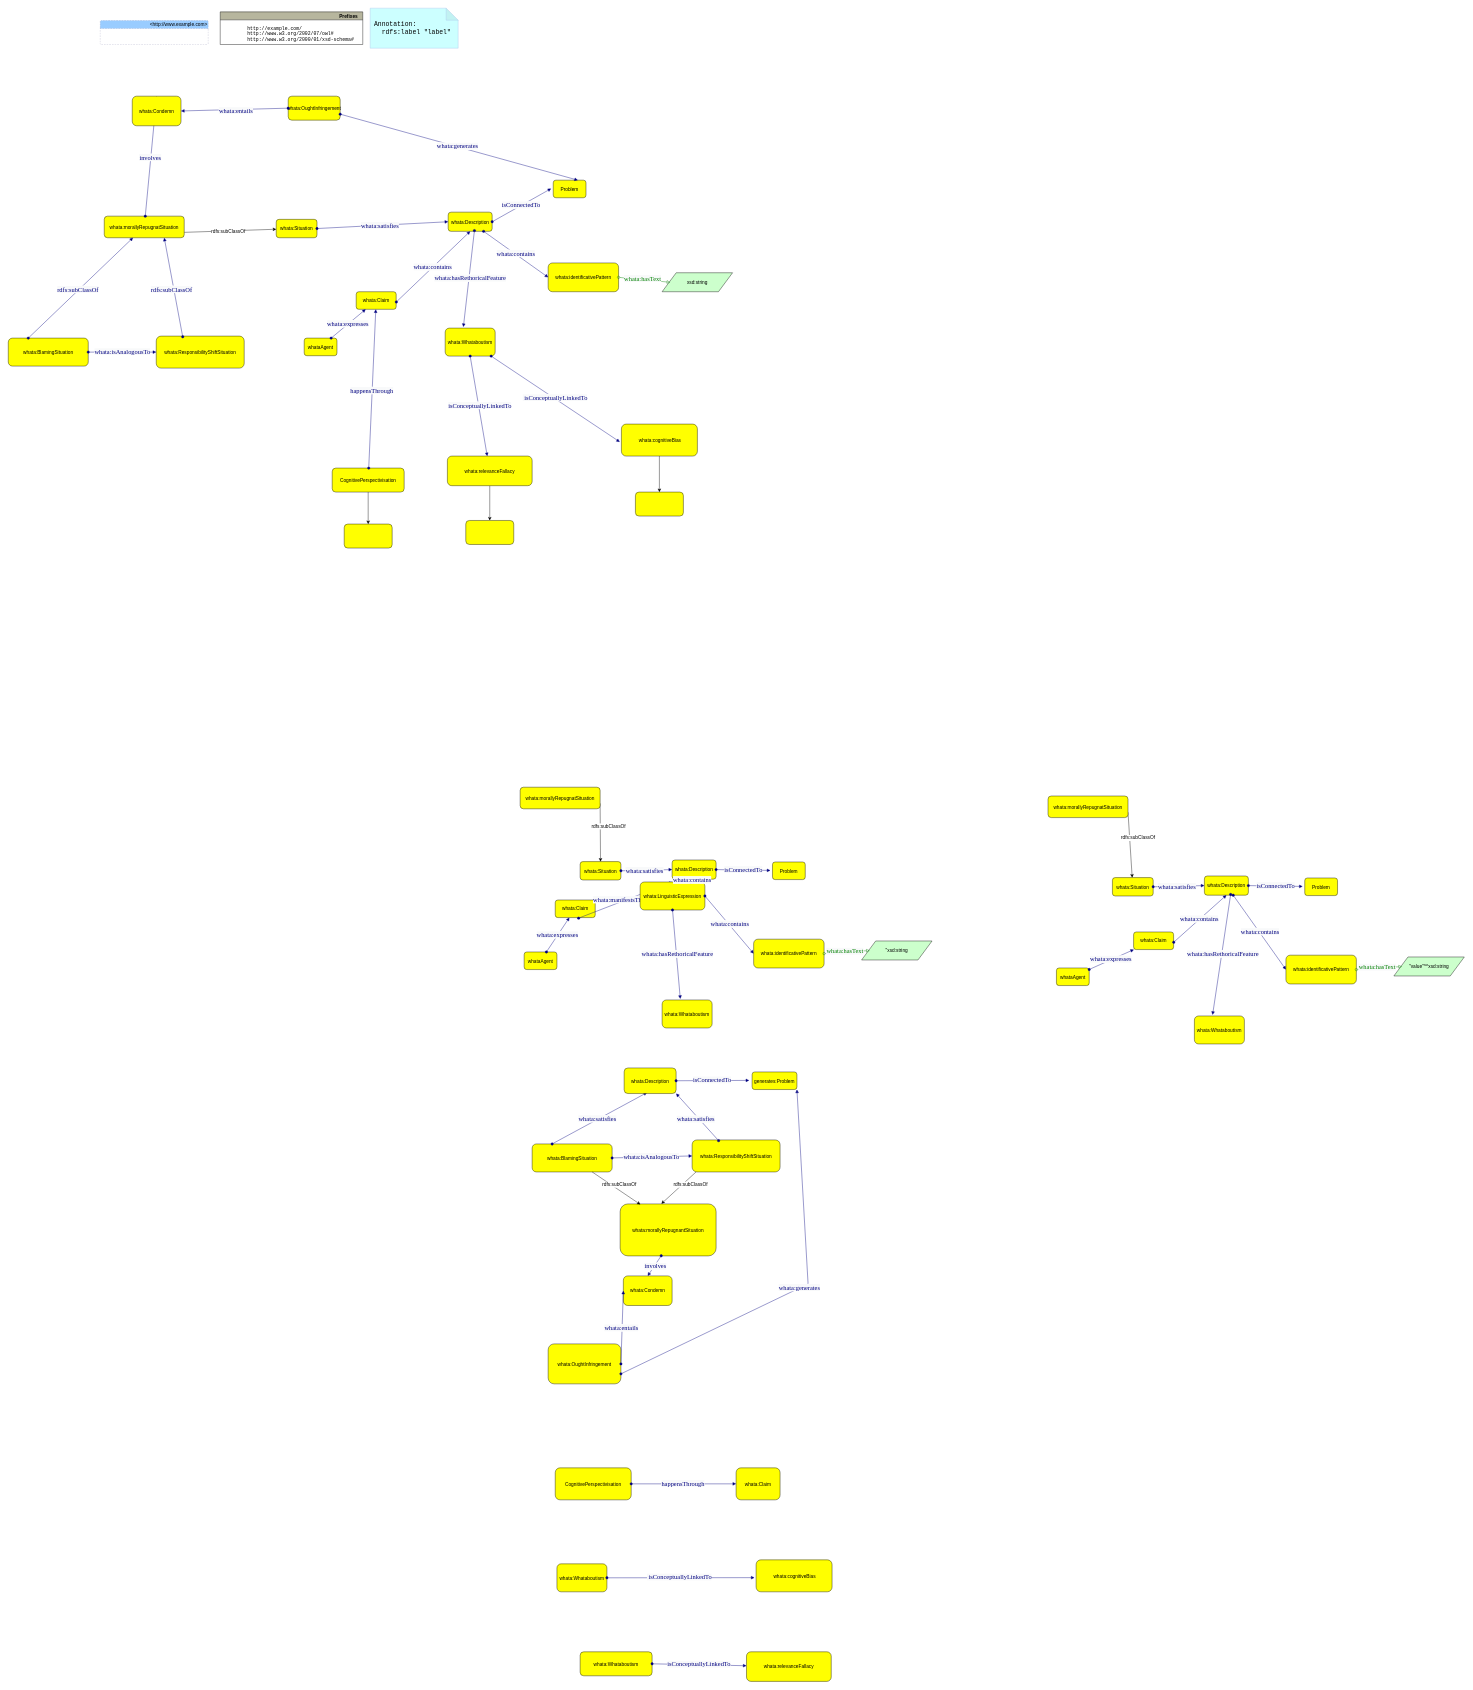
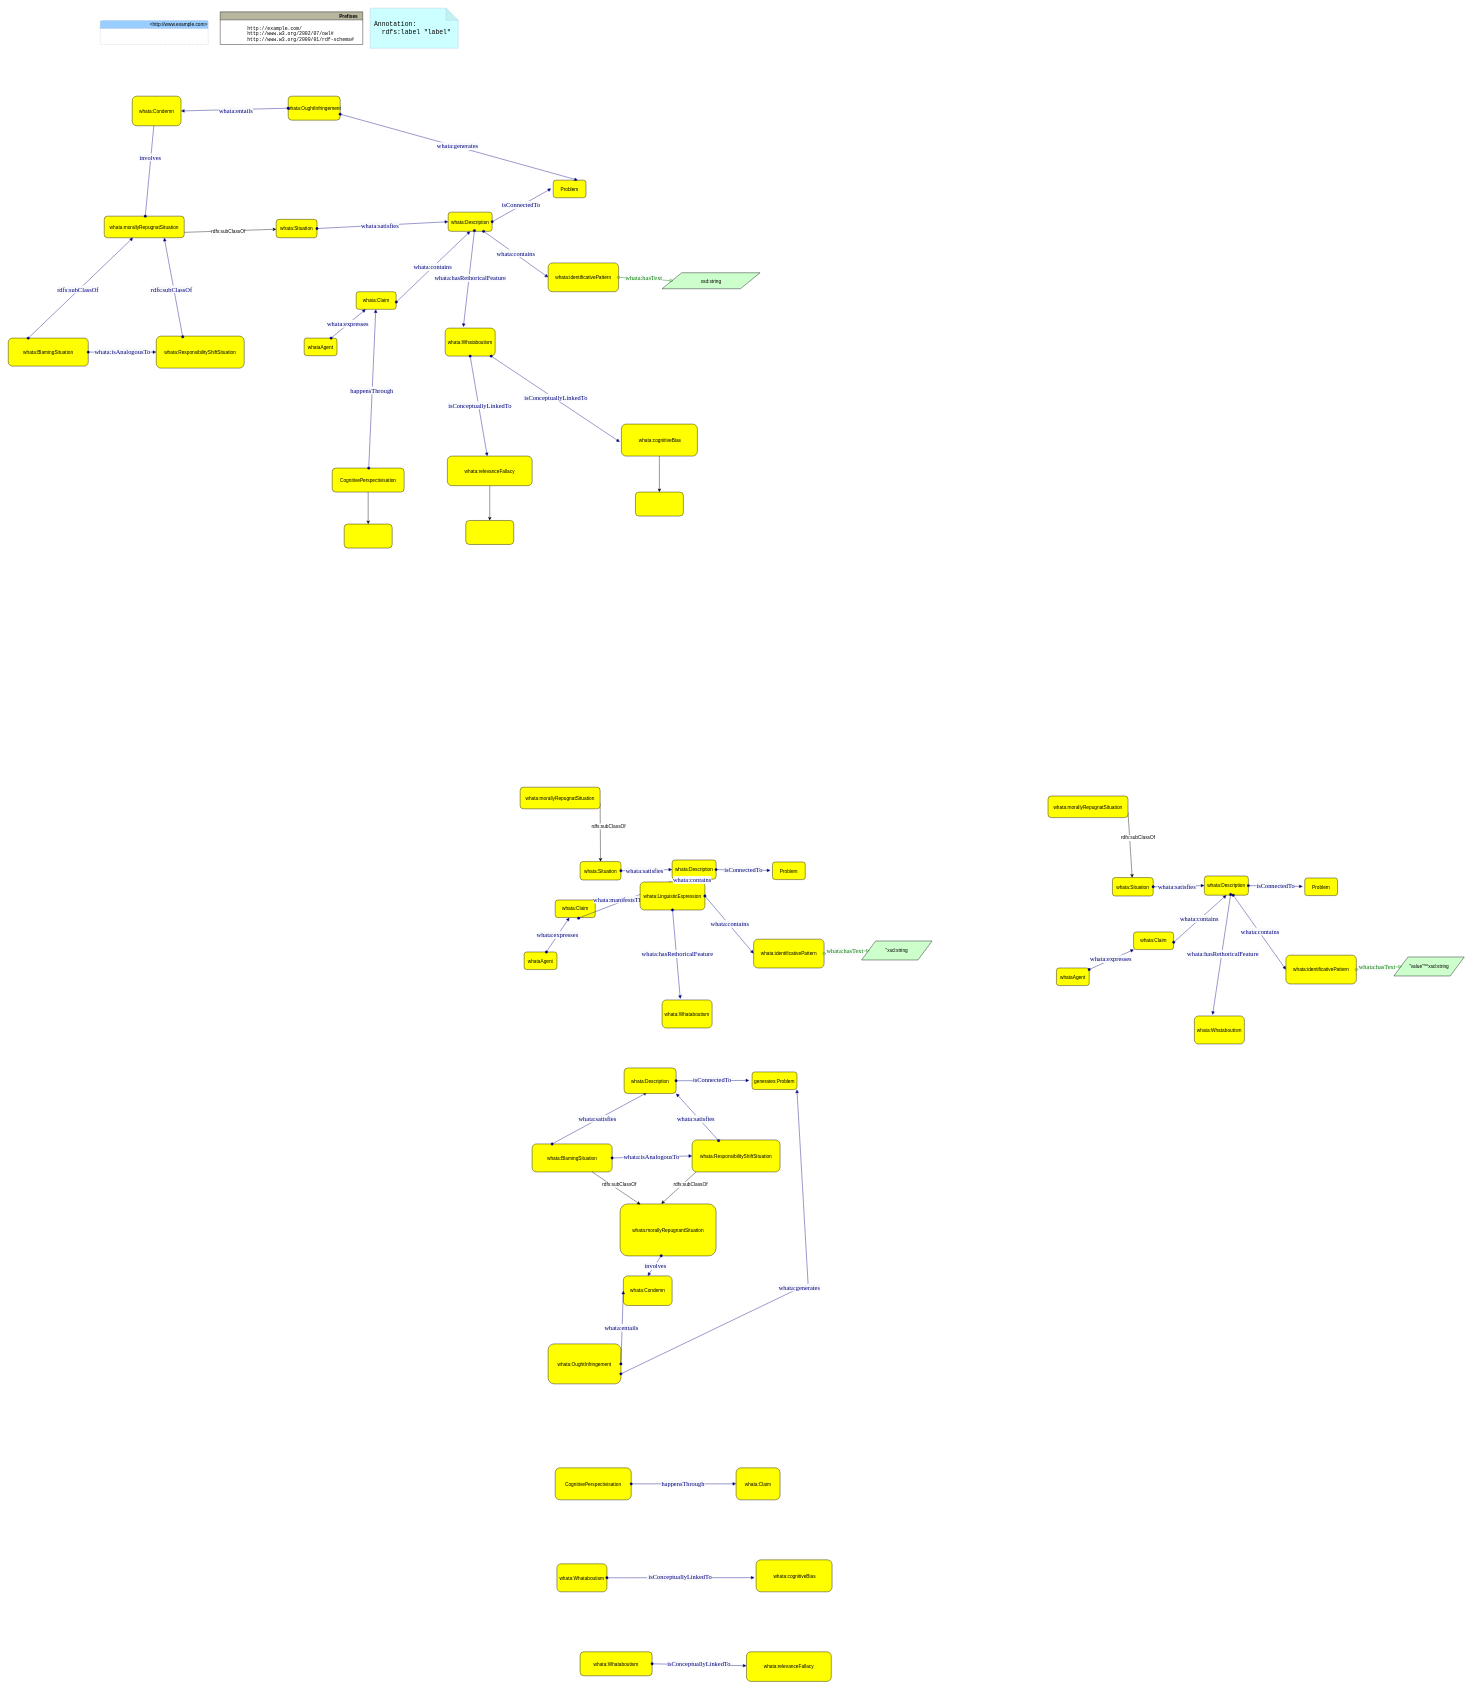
node "http://example.com/ http://www.w3.org/2002/07/owl# http://www.w3.org/2000/01/xsd-schema#": label "http://example.com/ http://www.w3.org/2002/07/owl# http://www.w3.org/2000/01/xsd-schema#" -> "http://example.com/ http://www.w3.org/2002/07/owl# http://www.w3.org/2000/01/rdf-schema#"
node "xsd:string": size 70x19 -> 98x16
